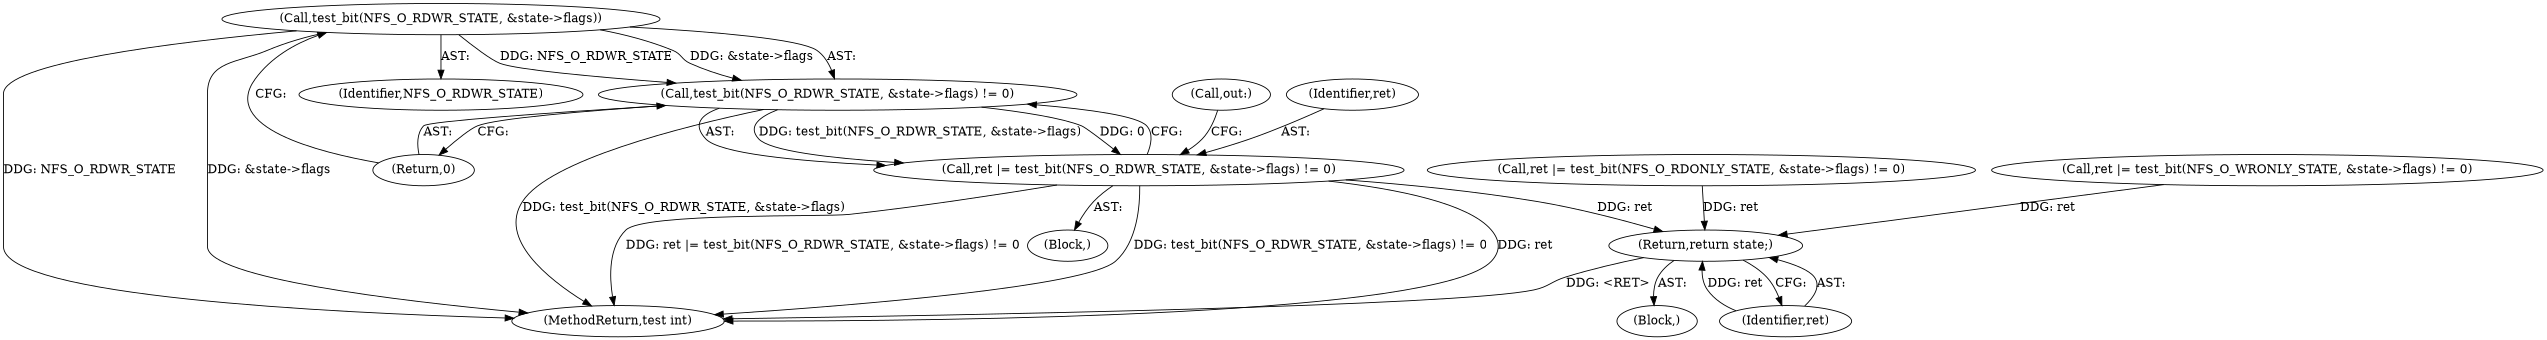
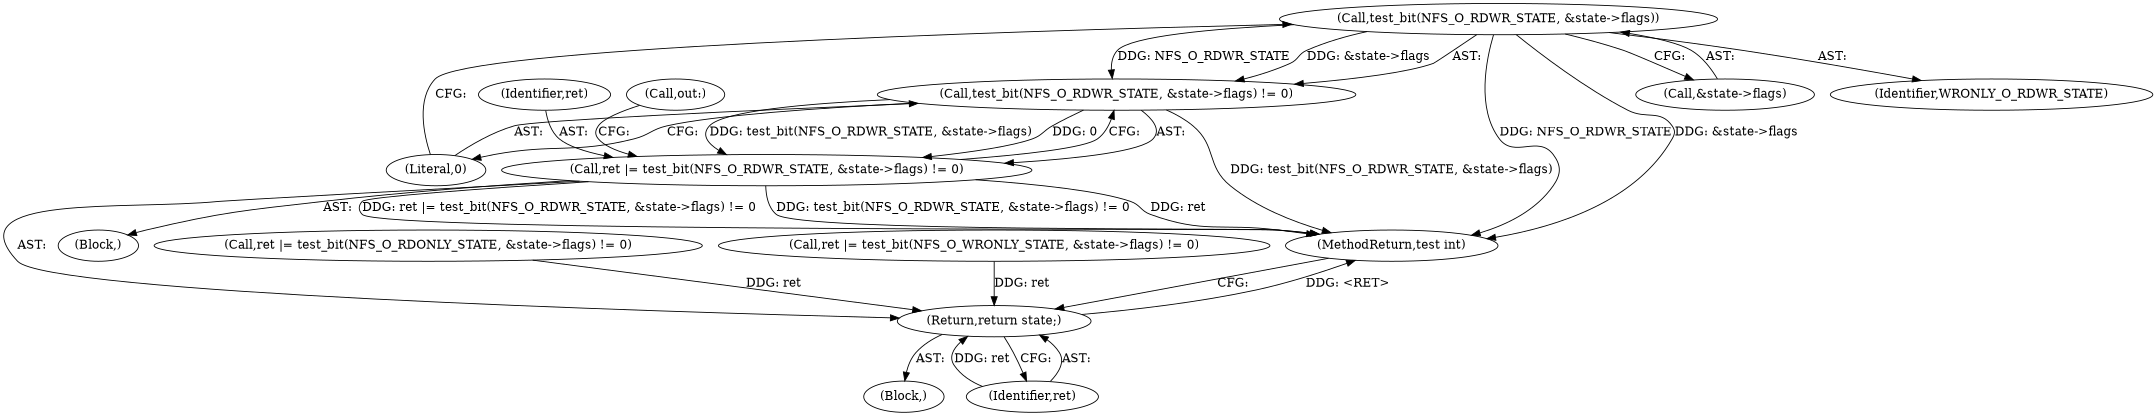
node "(Identifier,NFS_O_RDWR_STATE)": label "(Identifier,NFS_O_RDWR_STATE)" -> "(Identifier,WRONLY_O_RDWR_STATE)"
node "(Call,&state->flags)": added
node "(Return,0)": label "(Return,0)" -> "(Literal,0)"
edge "(Call,ret |= test_bit(NFS_O_RDWR_STATE, &state->flags) != 0)" -> "(Return,return state;)": label "DDG: ret" -> "AST: "
edge "(MethodReturn,test int)" -> "(Return,return state;)": added, label "CFG:"
